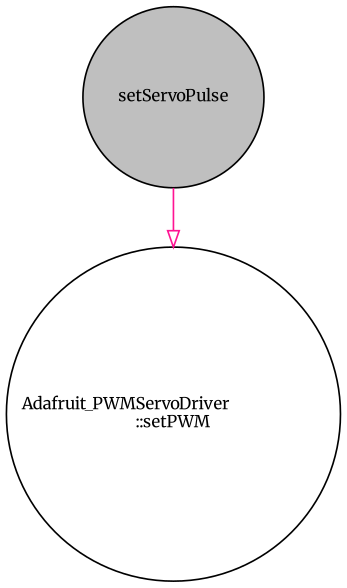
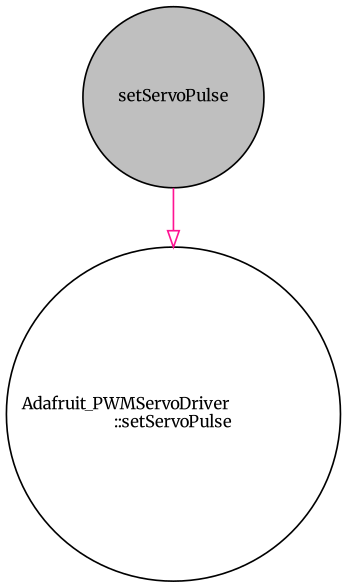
node "Adafruit_PWMServoDriver ::setPWM": label "Adafruit_PWMServoDriver ::setPWM" -> "Adafruit_PWMServoDriver ::setServoPulse"
